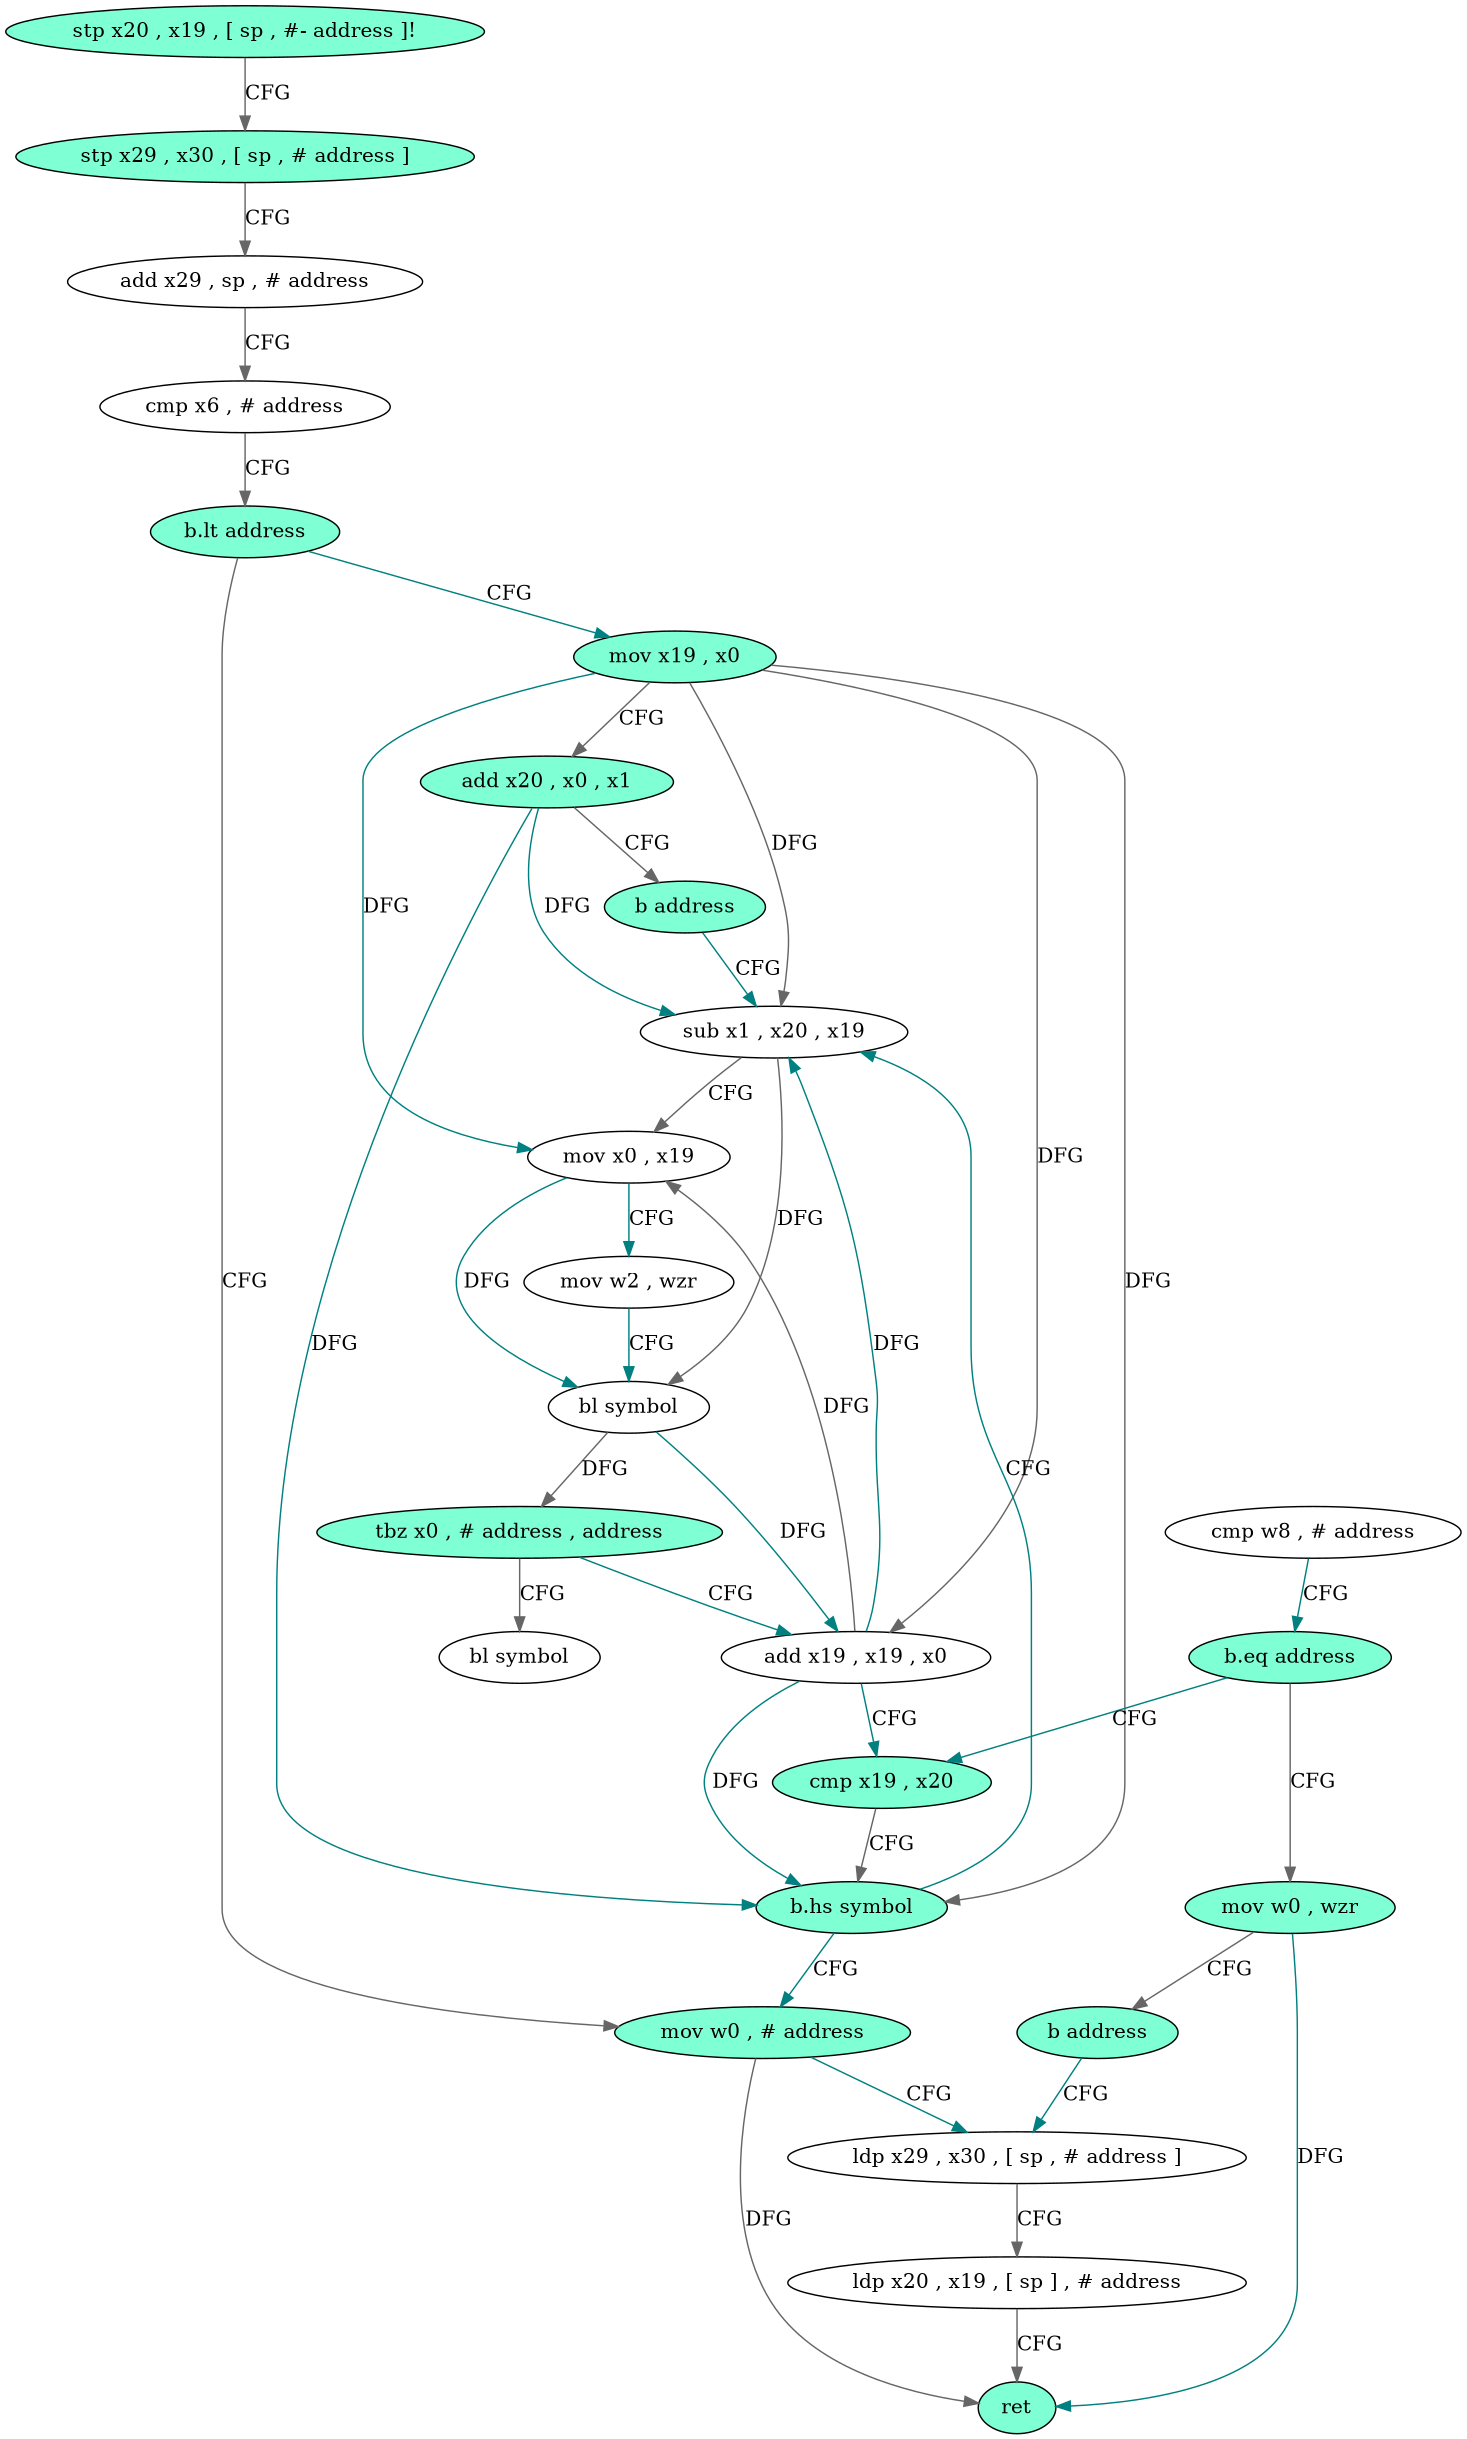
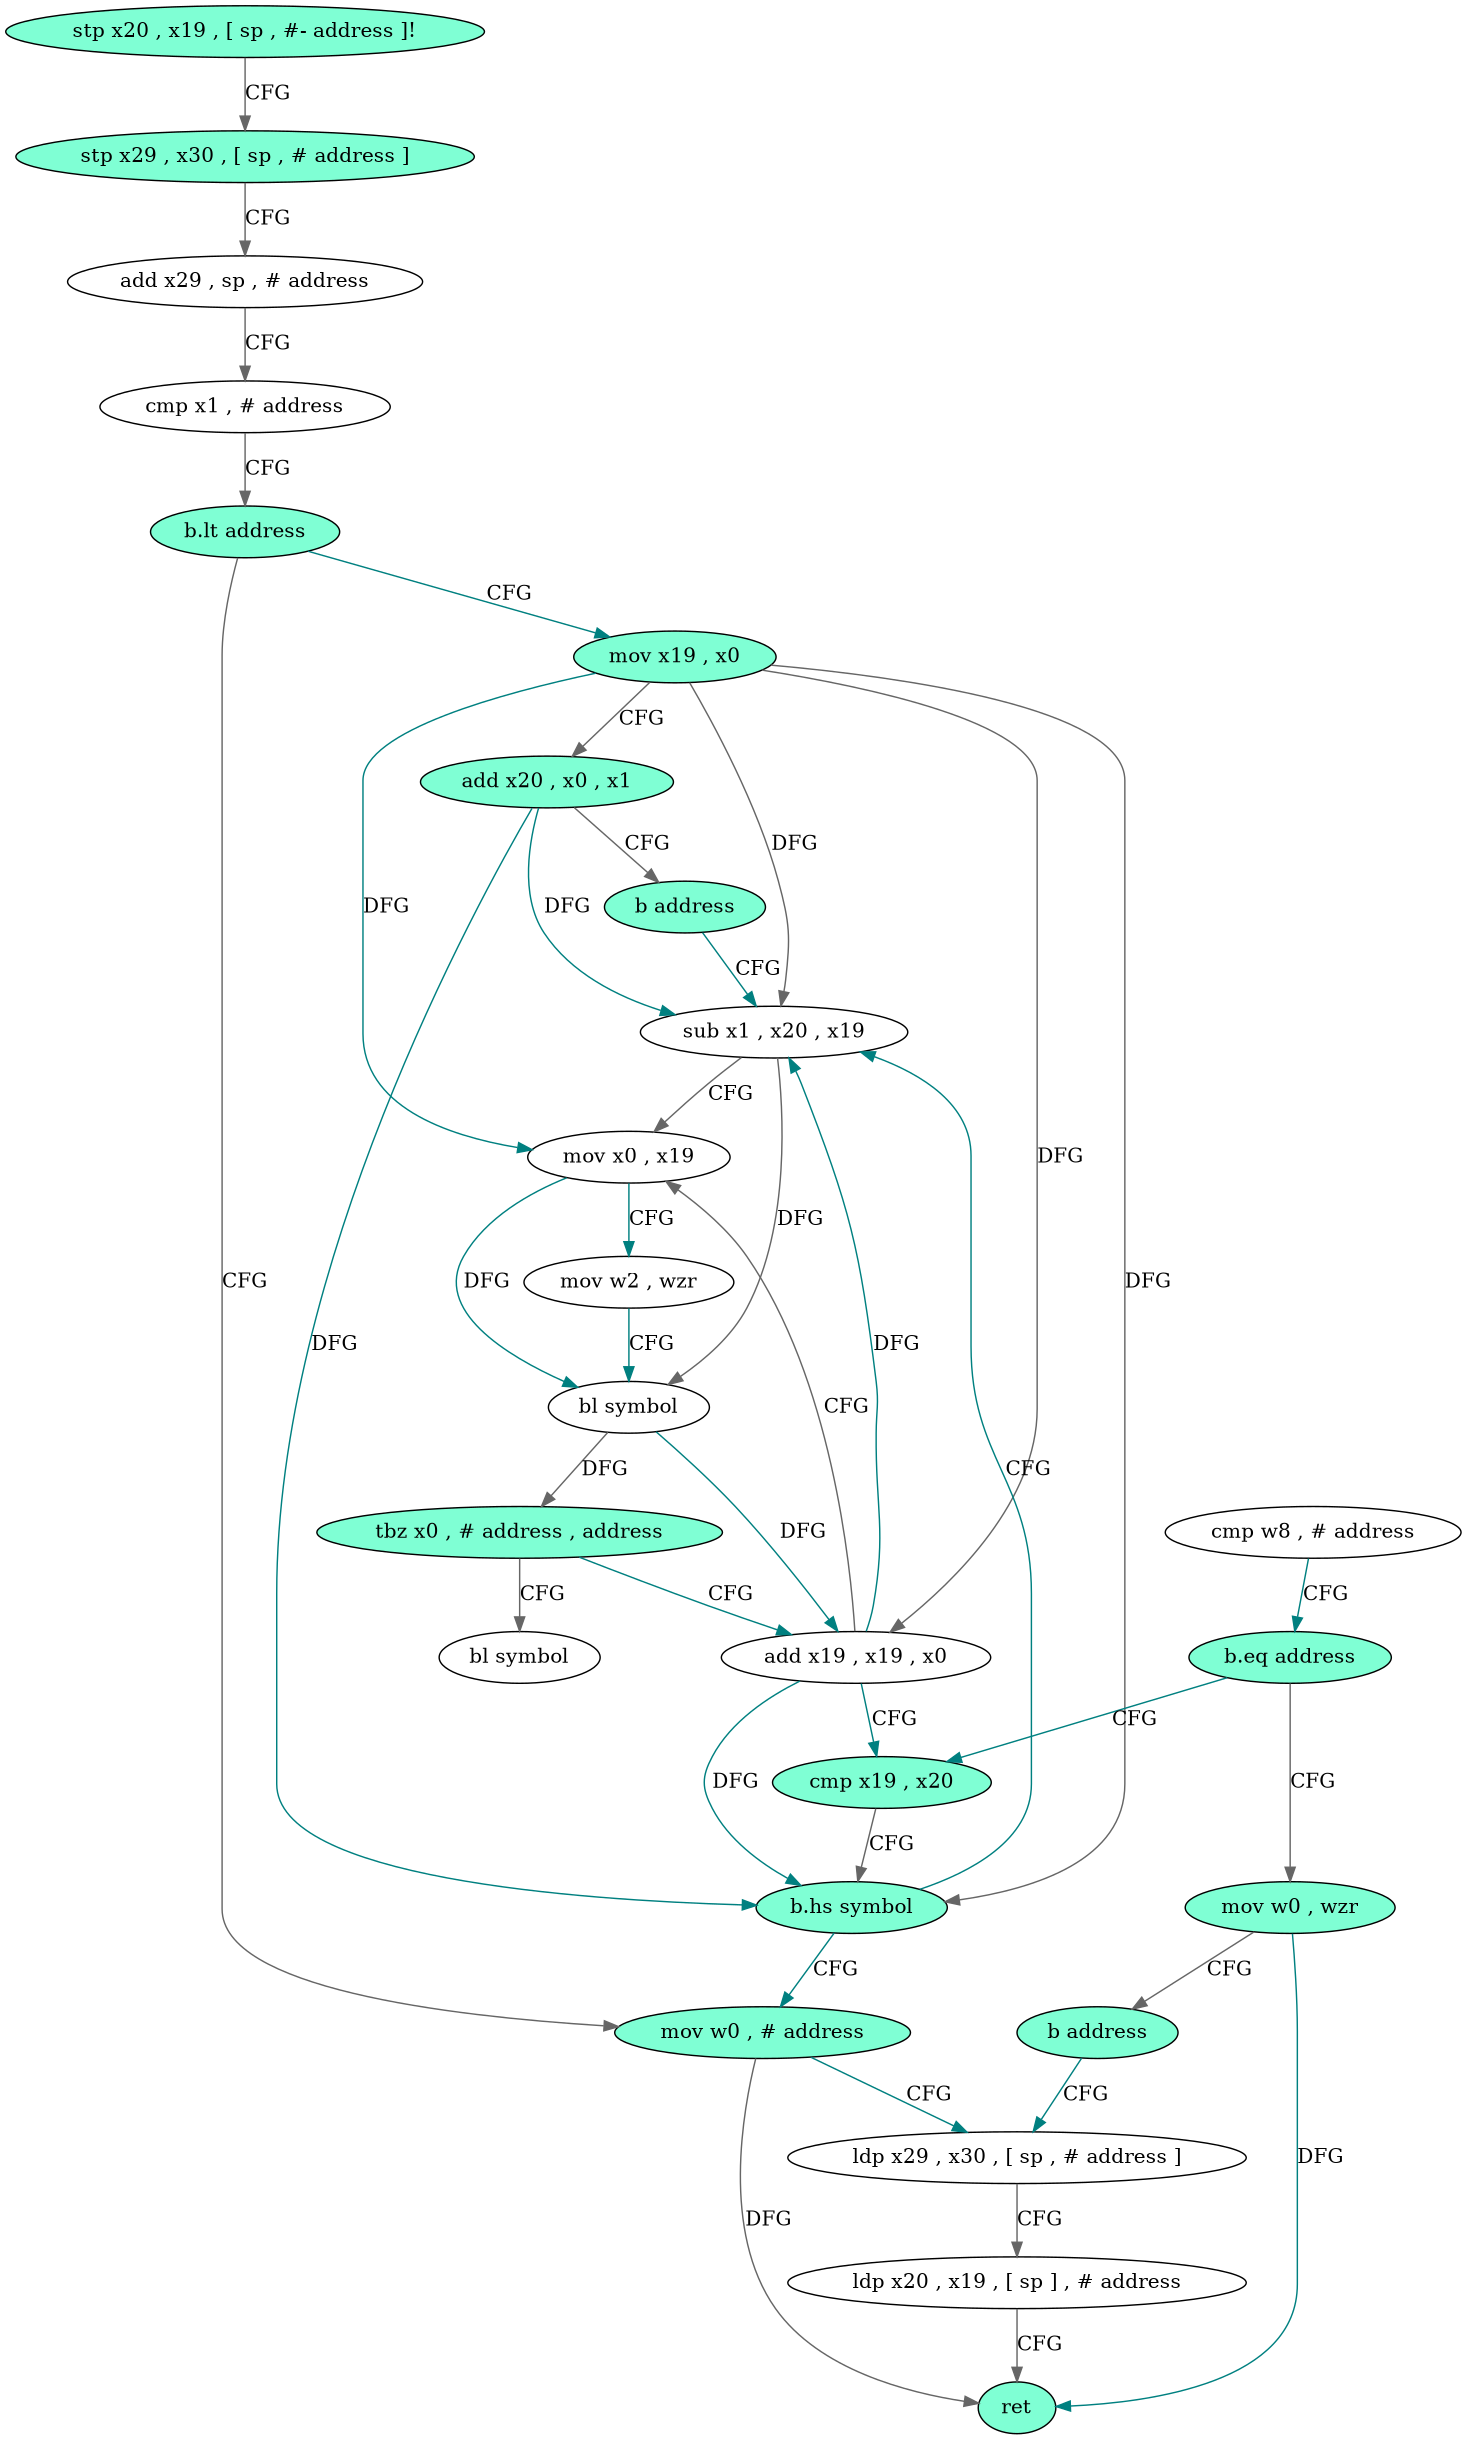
node "cmp x6 , # address": label "cmp x6 , # address" -> "cmp x1 , # address"
edge "add x19 , x19 , x0" -> "mov x0 , x19": label "DFG" -> "CFG"
